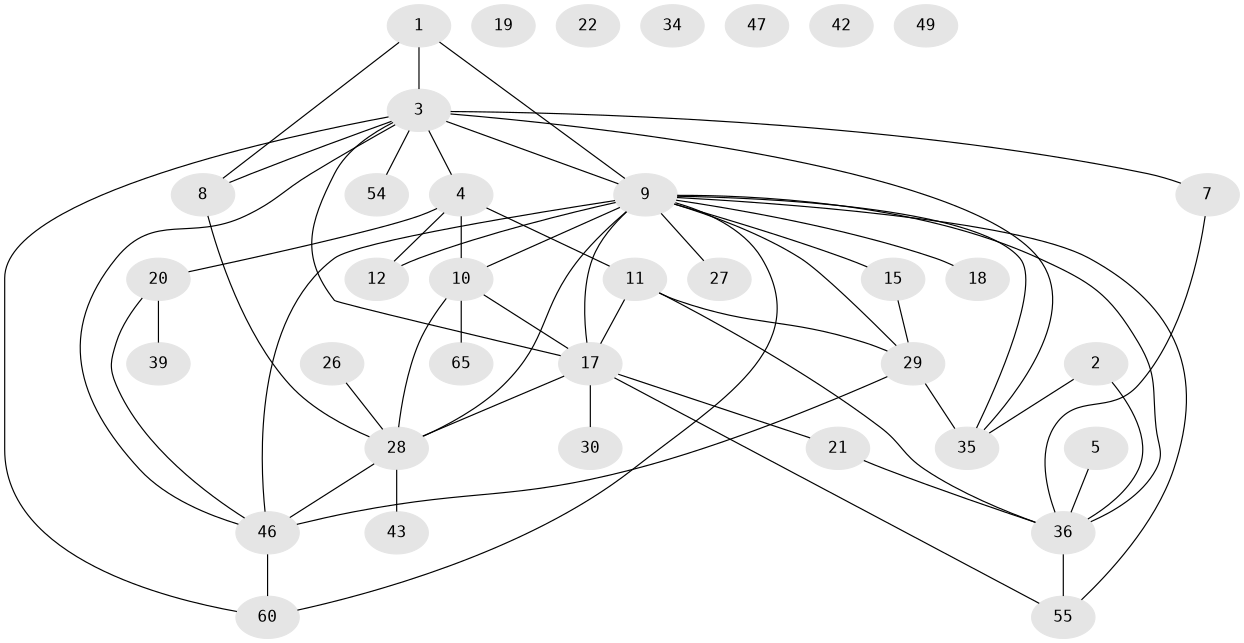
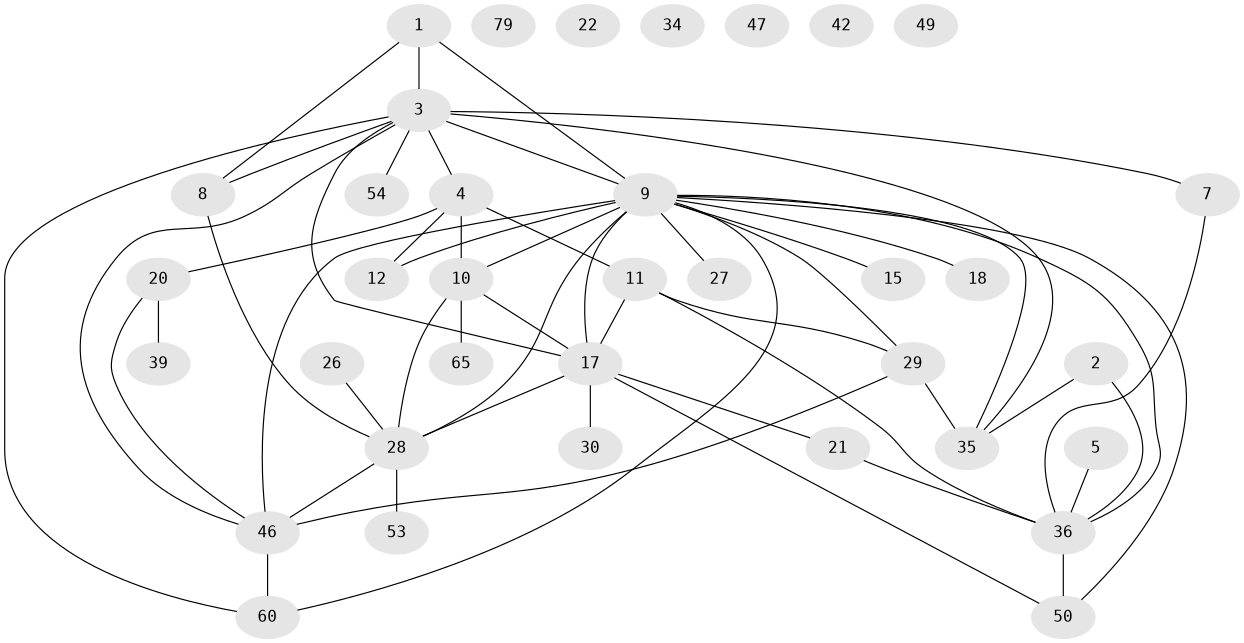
node "19": label "19" -> "79"
edge "15" -- "29": removed
node "43": label "43" -> "53"
node "55": label "55" -> "50"
